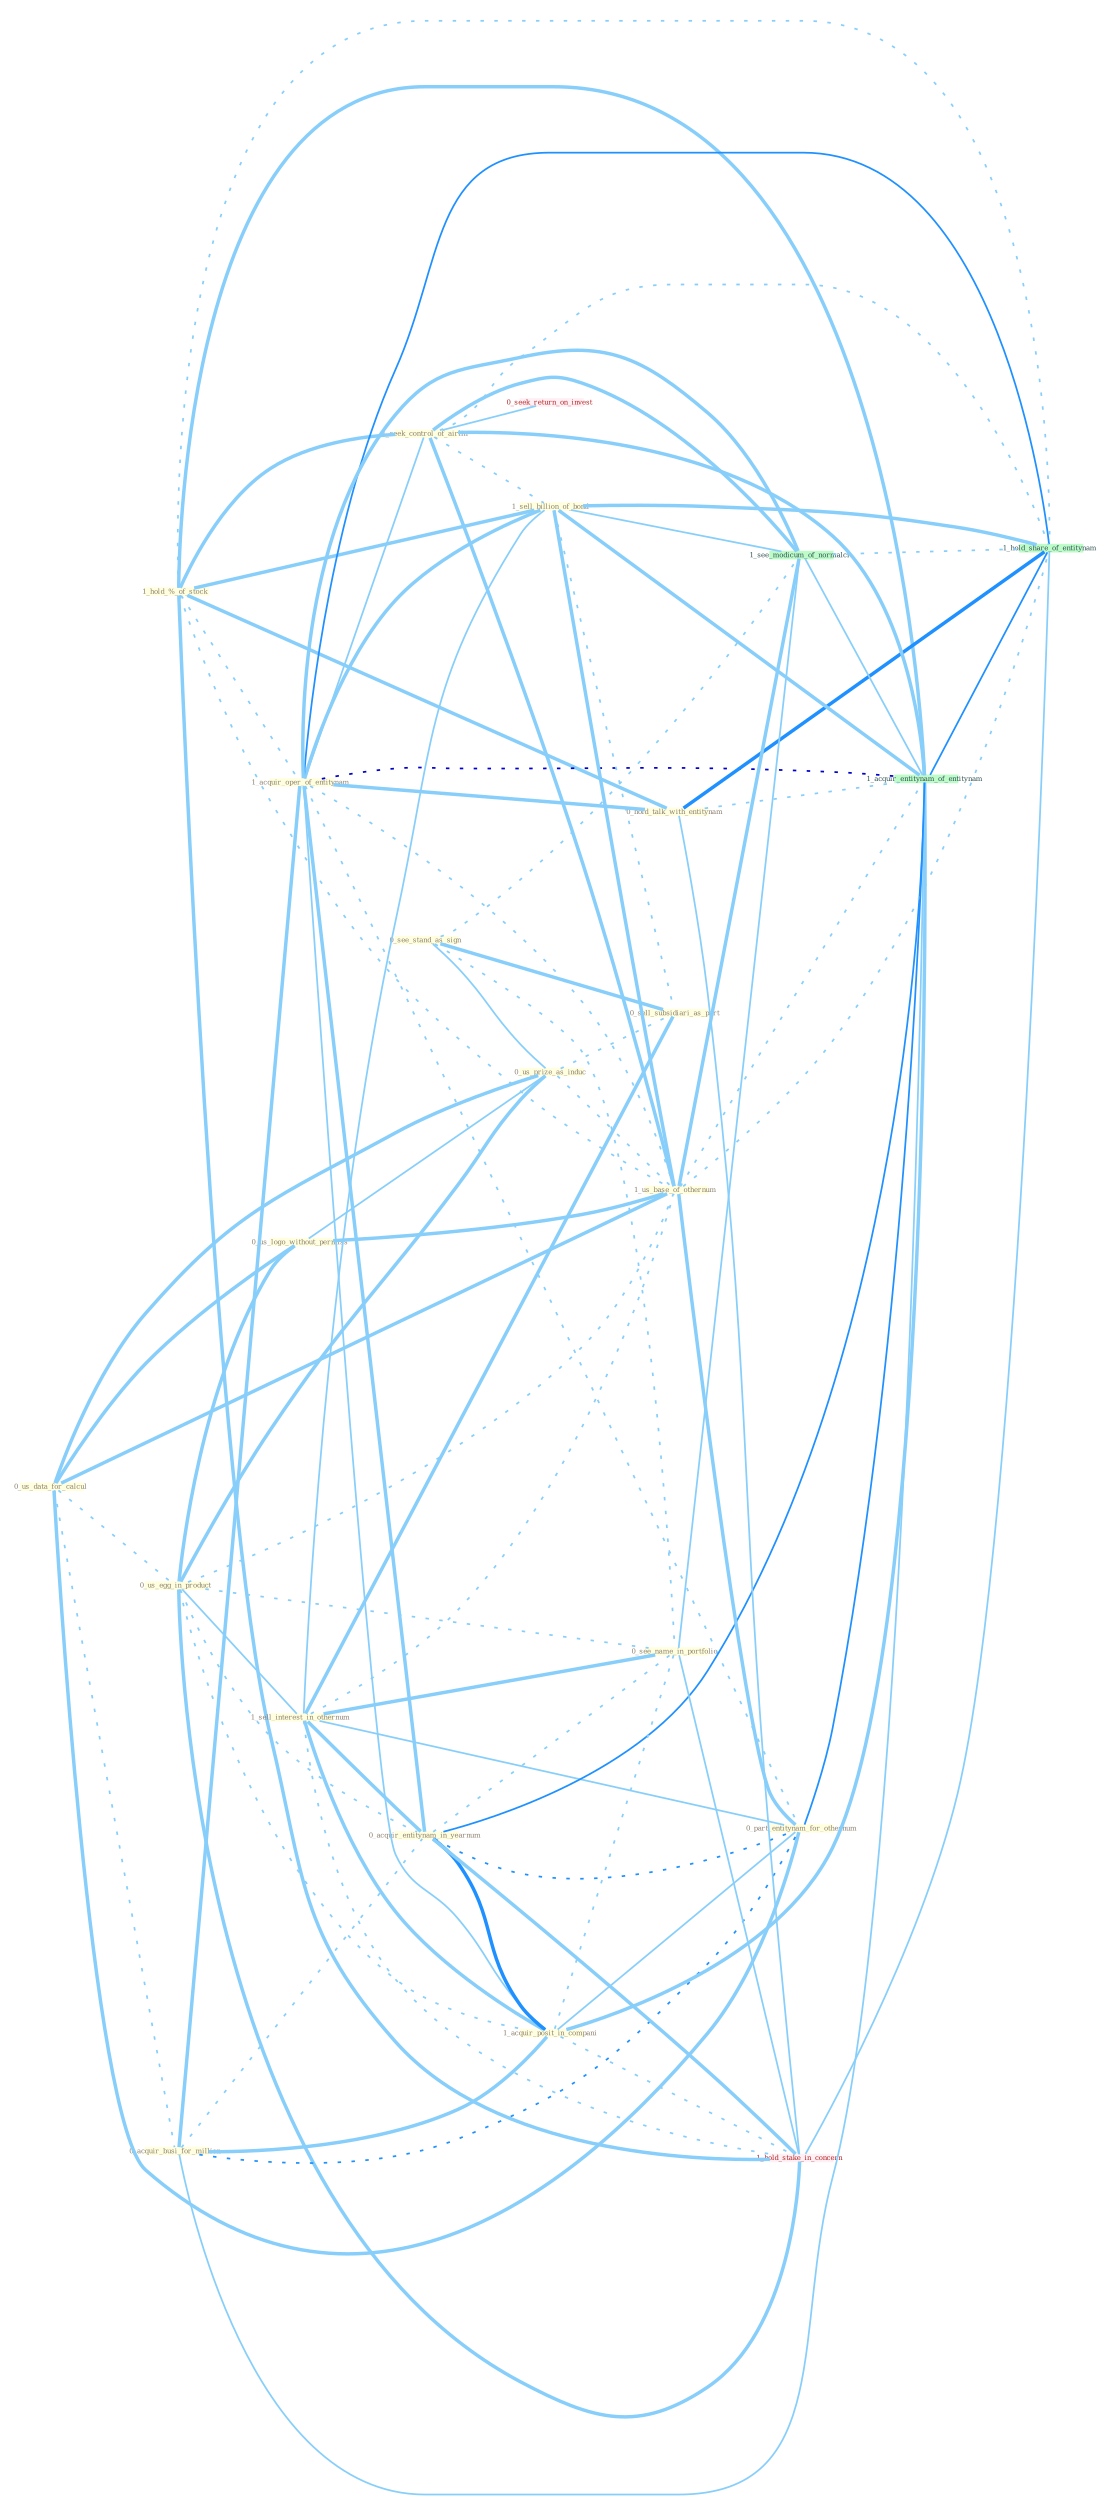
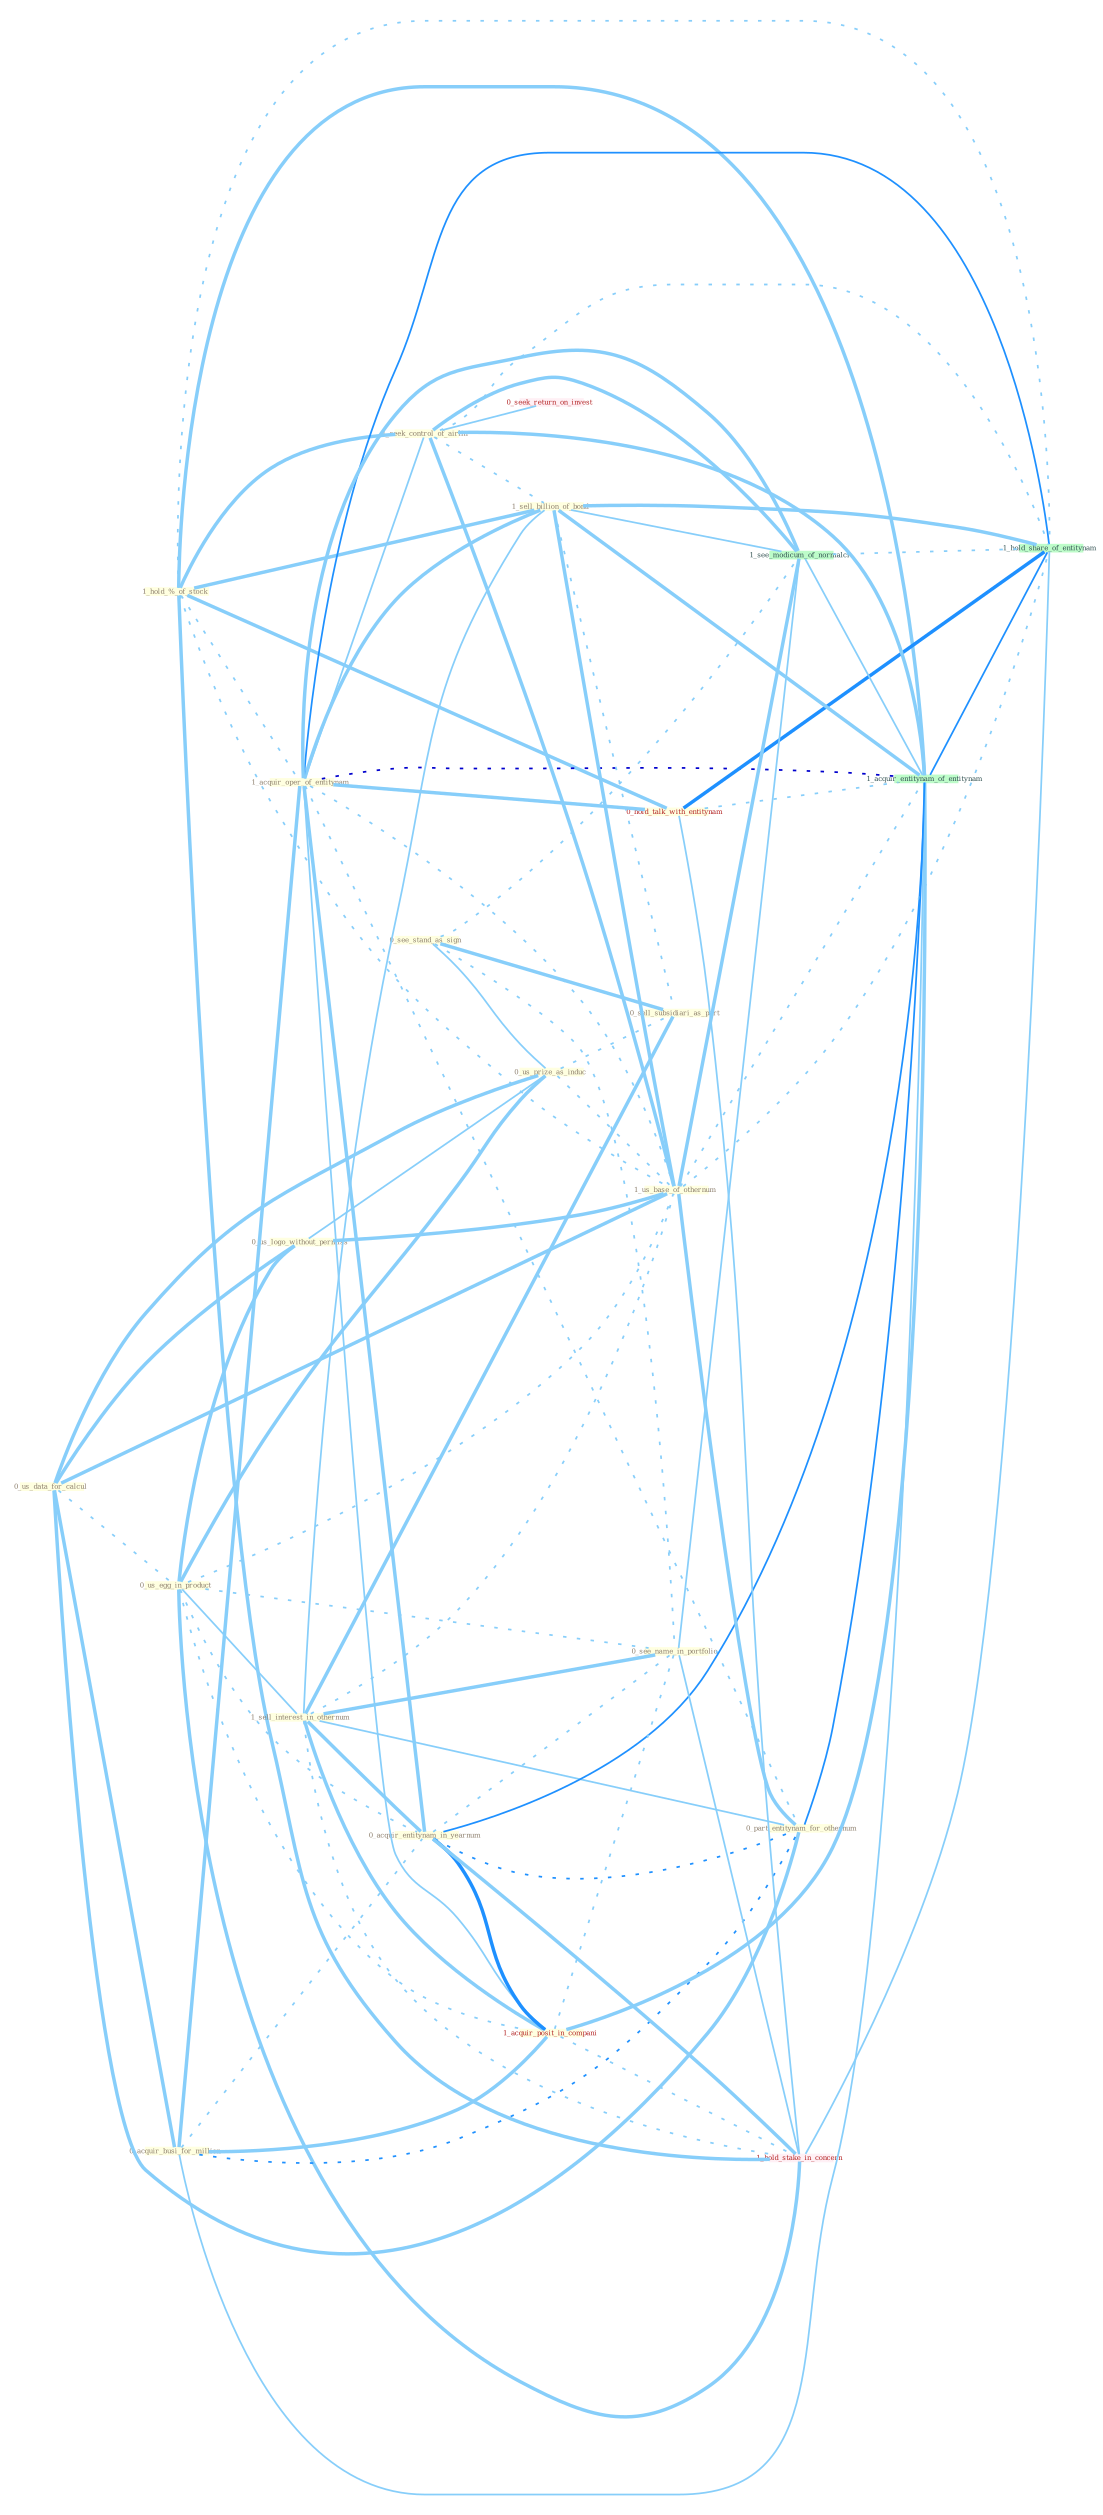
node "0_hold_talk_with_entitynam": fontcolor #8b7d6b -> #b22222
edge "0_us_data_for_calcul" -- "0_acquir_busi_for_million": style dotted -> bold
edge "0_part_entitynam_for_othernum" -- "1_acquir_posit_in_compani": removed
node "1_acquir_posit_in_compani": fontcolor #8b7d6b -> #b22222
